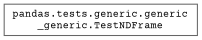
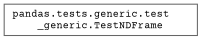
node "pandas.tests.generic.generic _generic.TestNDFrame": label "pandas.tests.generic.generic _generic.TestNDFrame" -> "pandas.tests.generic.test _generic.TestNDFrame"
